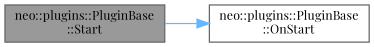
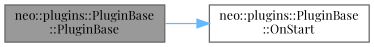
node "neo::plugins::PluginBase ::Start": label "neo::plugins::PluginBase ::Start" -> "neo::plugins::PluginBase ::PluginBase"
